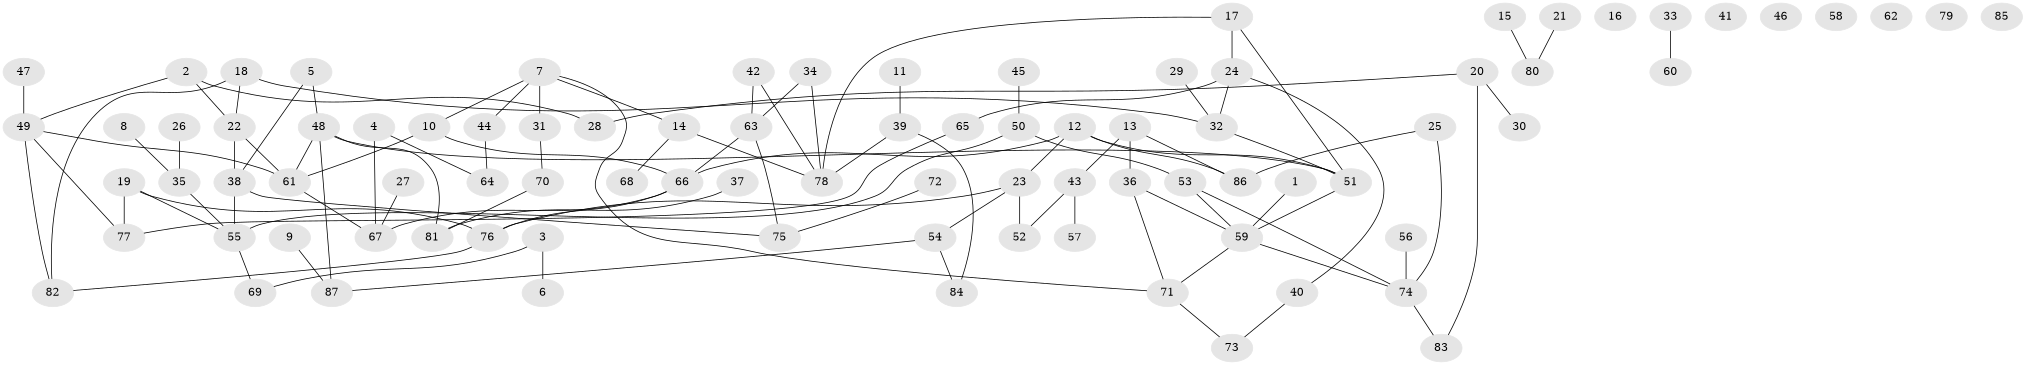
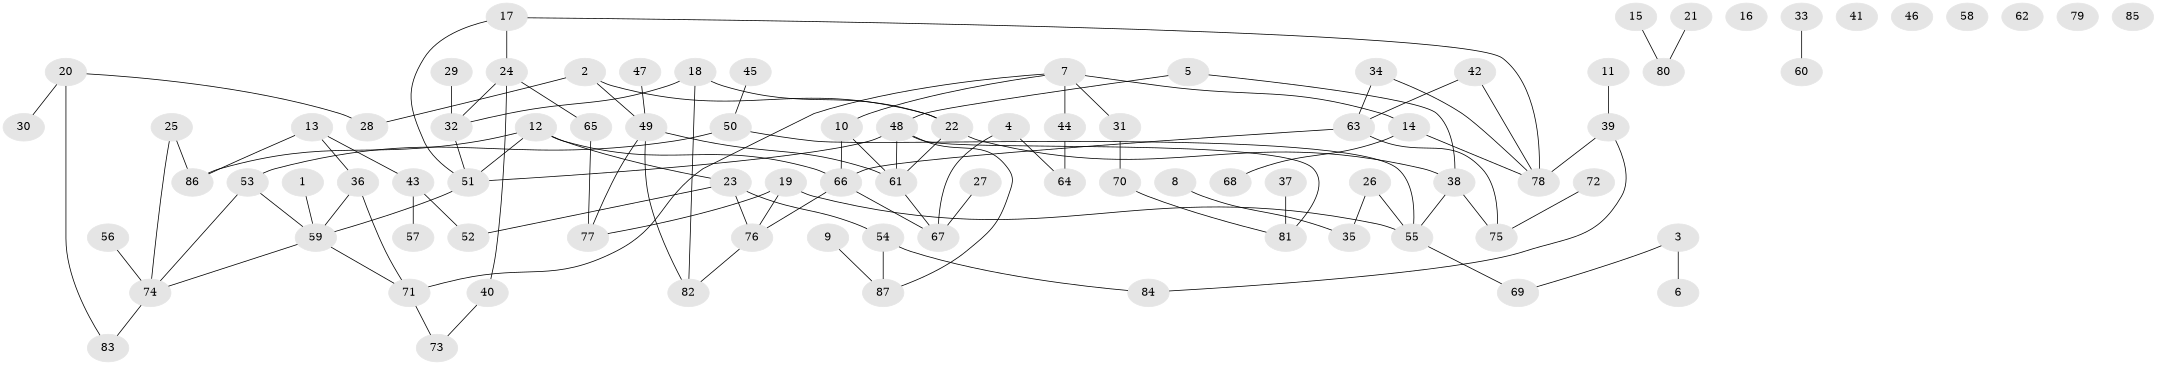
edge "35" -- "55": now "26" -- "55"
